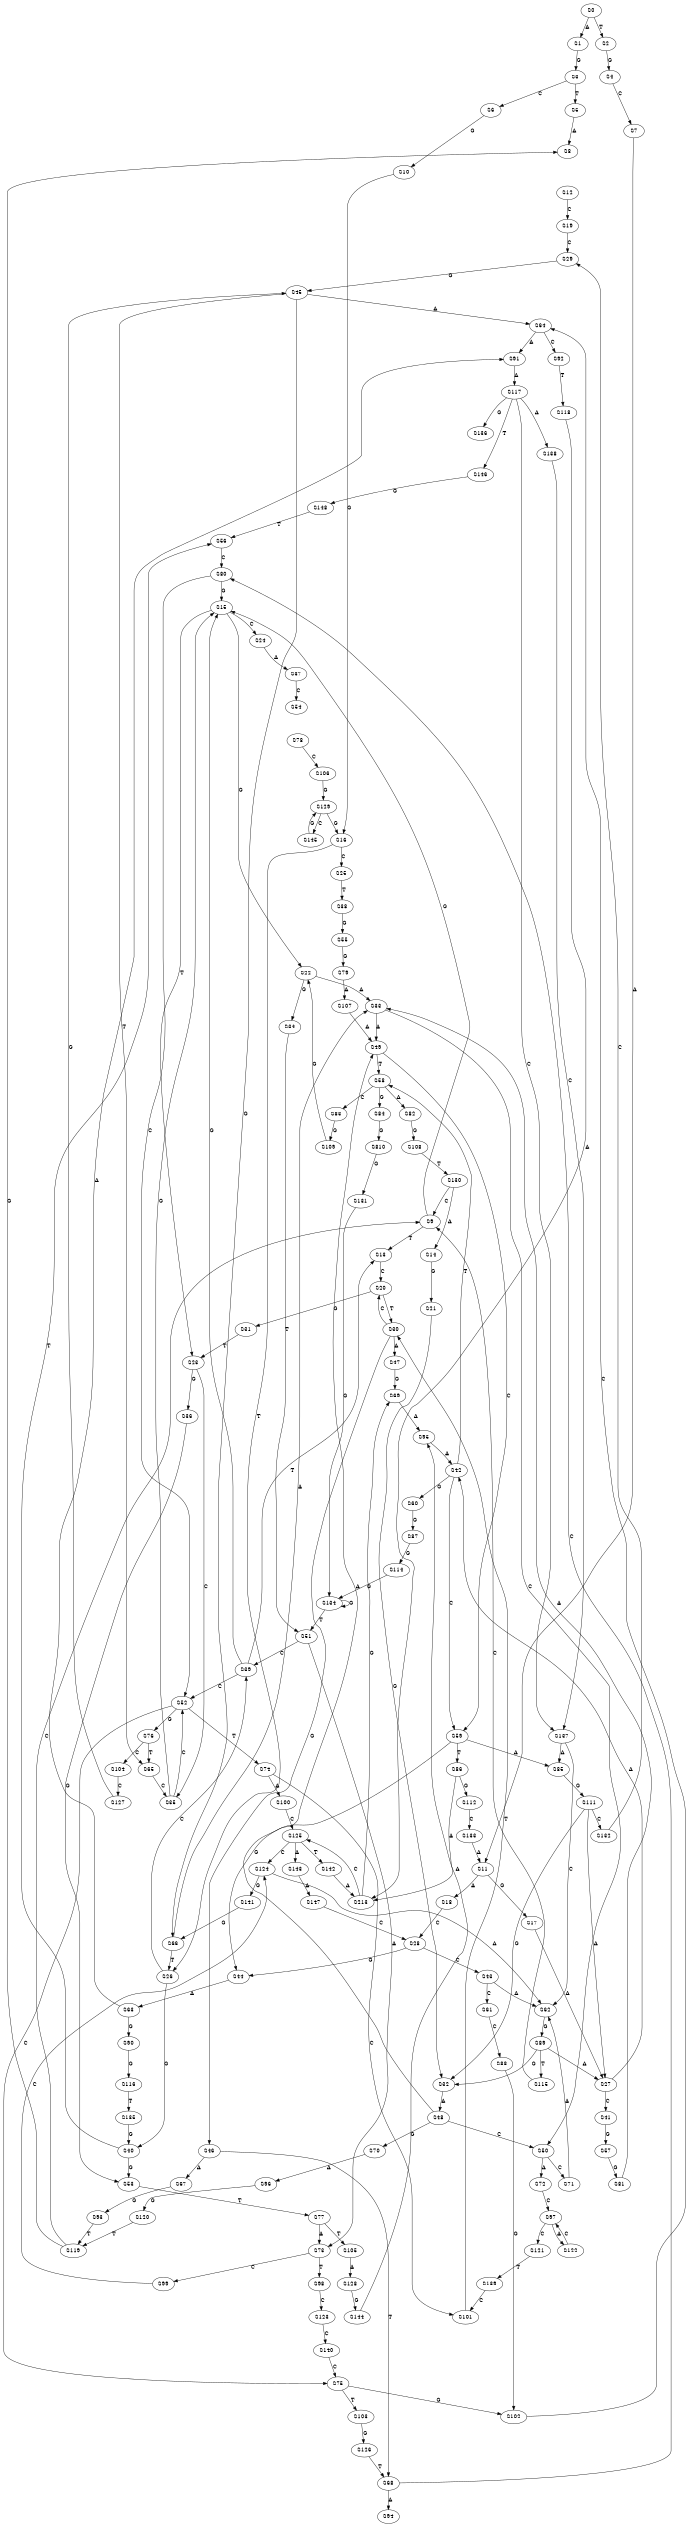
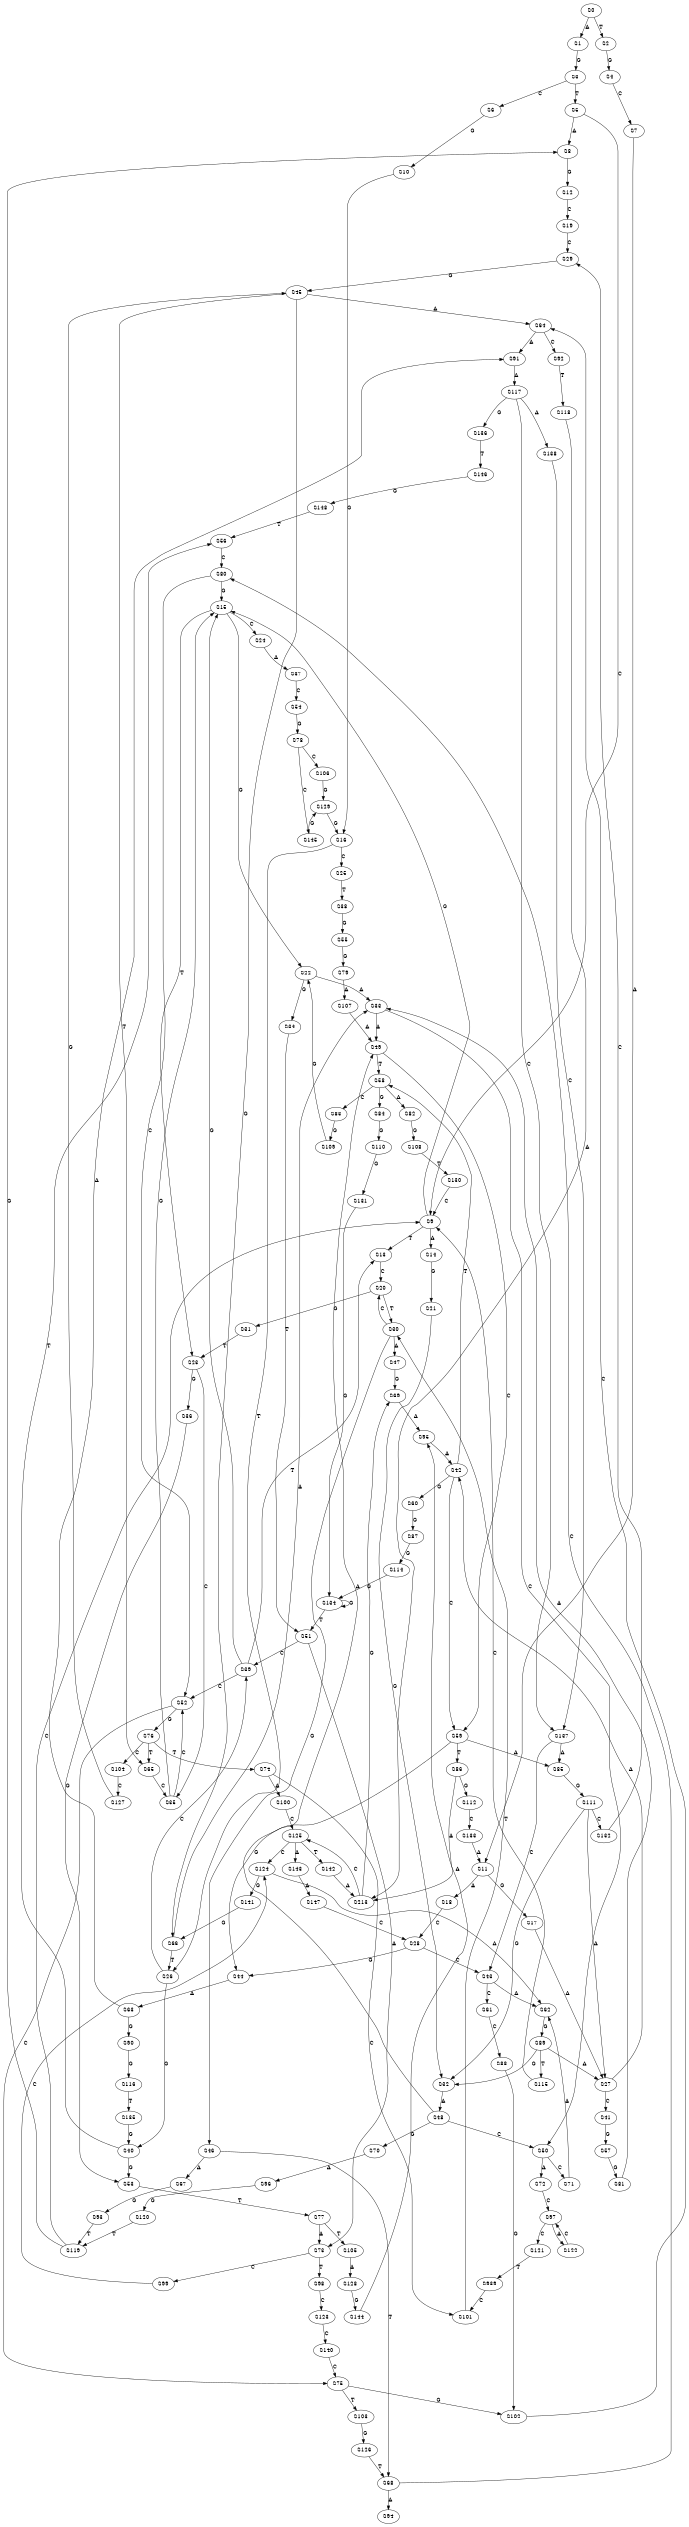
edge "S8" -> "S12": added, label "G"
edge "S117" -> "S146": now "S136" -> "S146"
edge "S5" -> "S9": added, label "C"
edge "S54" -> "S78": added, label "G"
edge "S129" -> "S145": now "S78" -> "S145"
node "S810": label "S810" -> "S110"
edge "S130" -> "S14": now "S9" -> "S14"
edge "S52" -> "S74": now "S76" -> "S74"
edge "S137" -> "S62": now "S137" -> "S43"
node "S139": label "S139" -> "S939"
